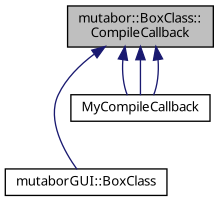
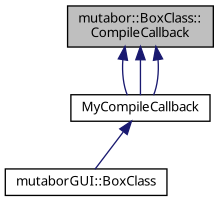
edge "mutaborGUI::BoxClass" -> "mutabor::BoxClass:: CompileCallback": now "mutaborGUI::BoxClass" -> "MyCompileCallback"
